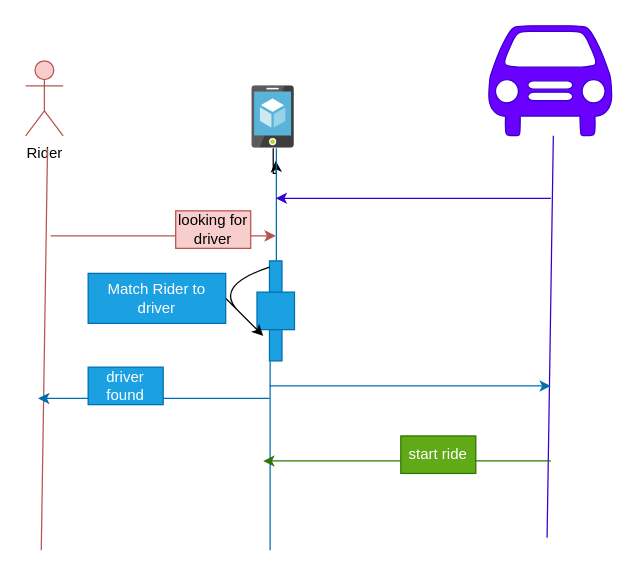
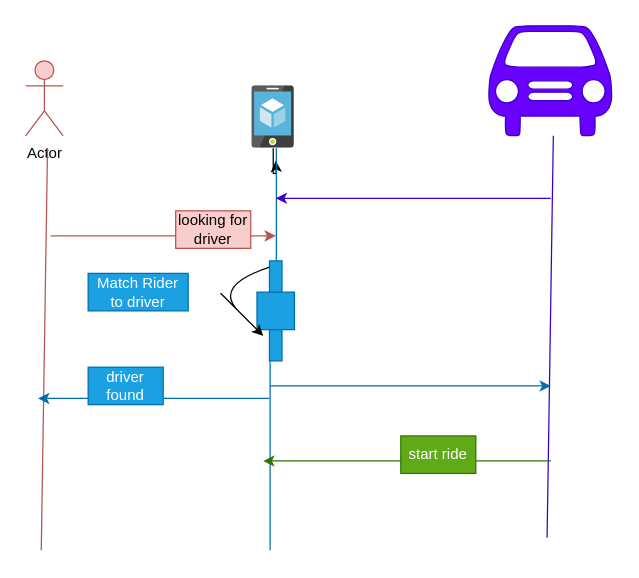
node "Rider": label "Rider" -> "Actor"
node "Match Rider to driver": size 138x50 -> 100x38
